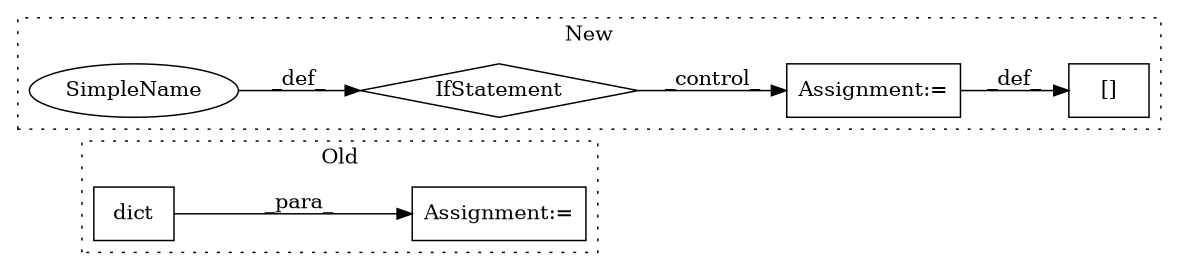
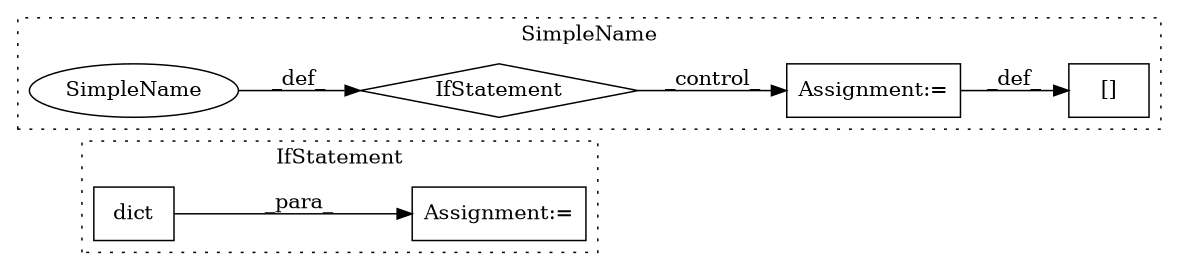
cluster "New": label "New" -> "SimpleName"
cluster "Old": label "Old" -> "IfStatement"
